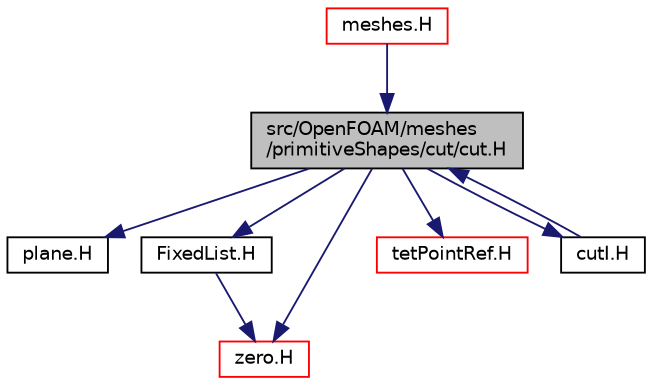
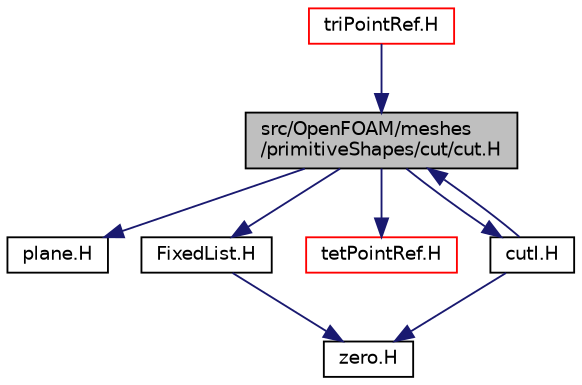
node "meshes.H": label "meshes.H" -> "triPointRef.H"
edge "src/OpenFOAM/meshes /primitiveShapes/cut/cut.H" -> "zero.H": now "cutI.H" -> "zero.H"
node "zero.H": color red -> black
